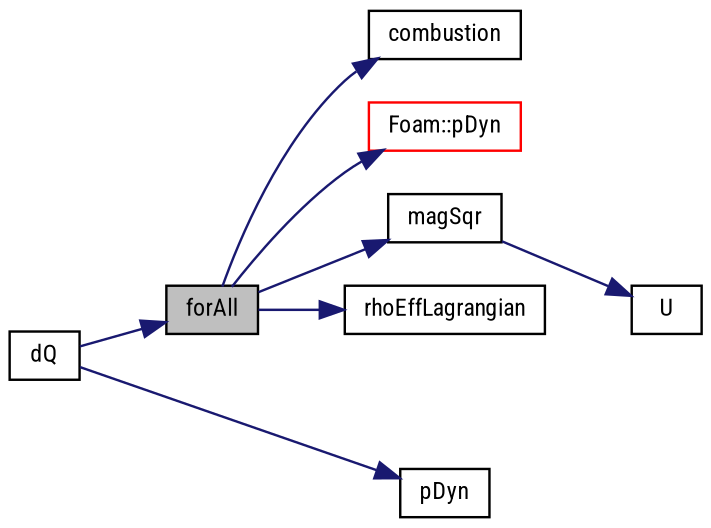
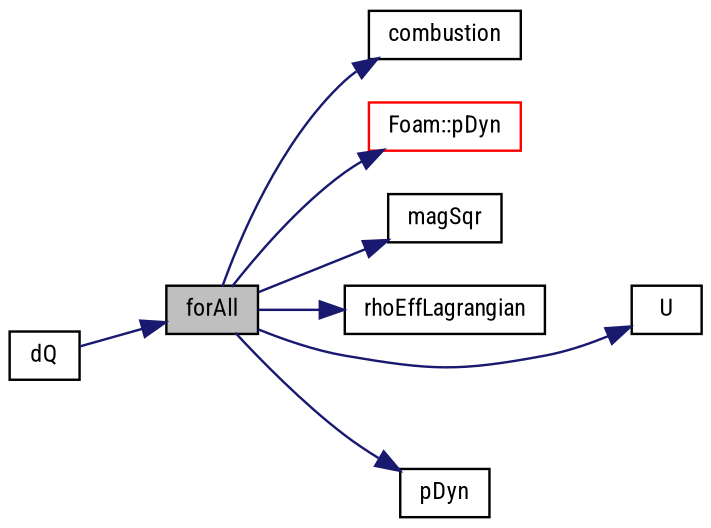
edge "magSqr" -> "U": now "forAll" -> "U"
edge "dQ" -> "pDyn": now "forAll" -> "pDyn"
